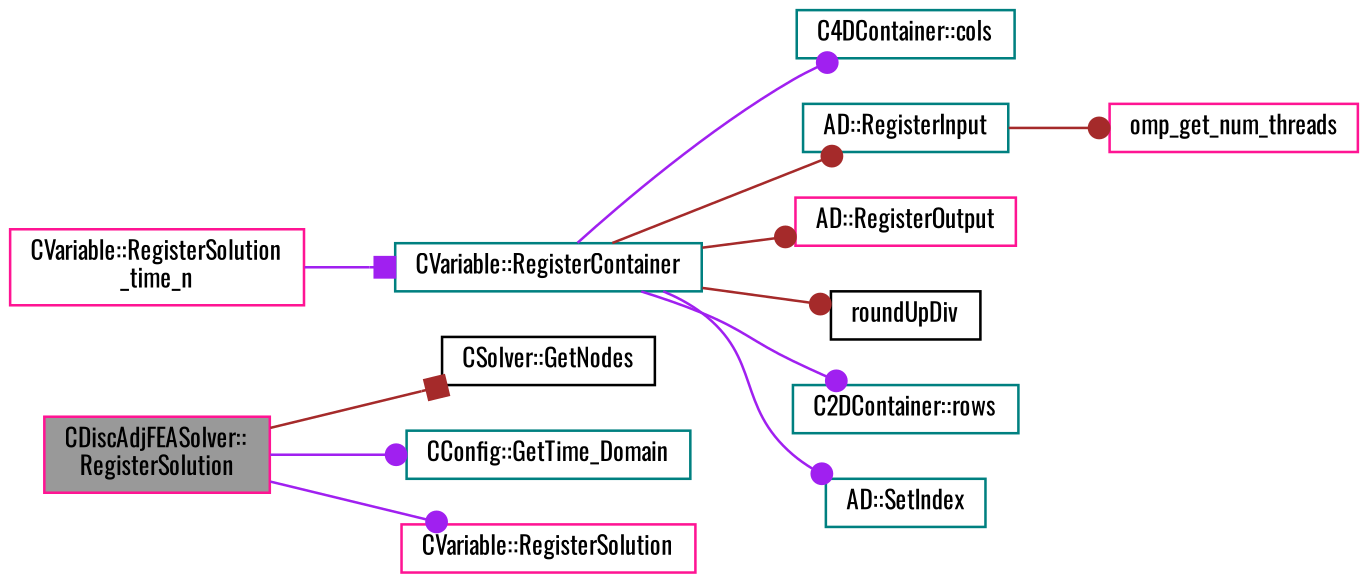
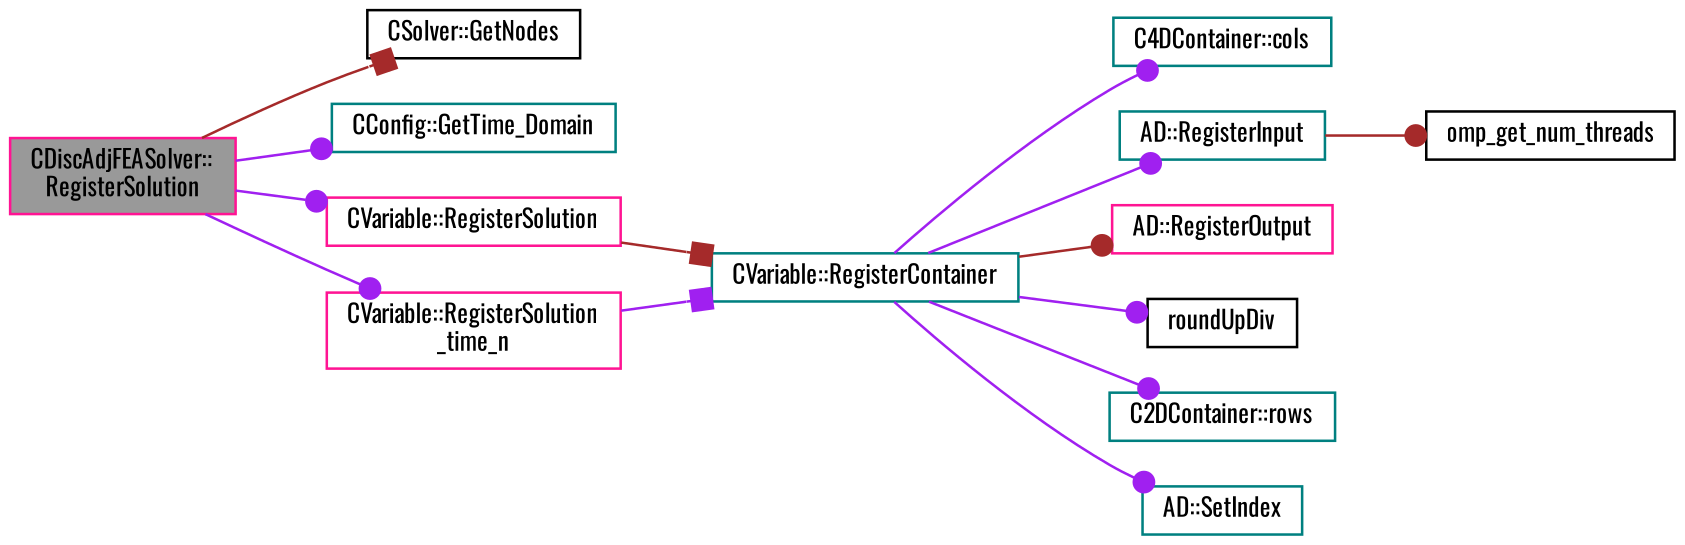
node "omp_get_num_threads": color deeppink -> black
edge "CVariable::RegisterContainer" -> "AD::RegisterInput": color brown -> purple
edge "CVariable::RegisterSolution" -> "CVariable::RegisterContainer": added
edge "CDiscAdjFEASolver:: RegisterSolution" -> "CVariable::RegisterSolution _time_n": added
edge "CVariable::RegisterContainer" -> "roundUpDiv": color brown -> purple
